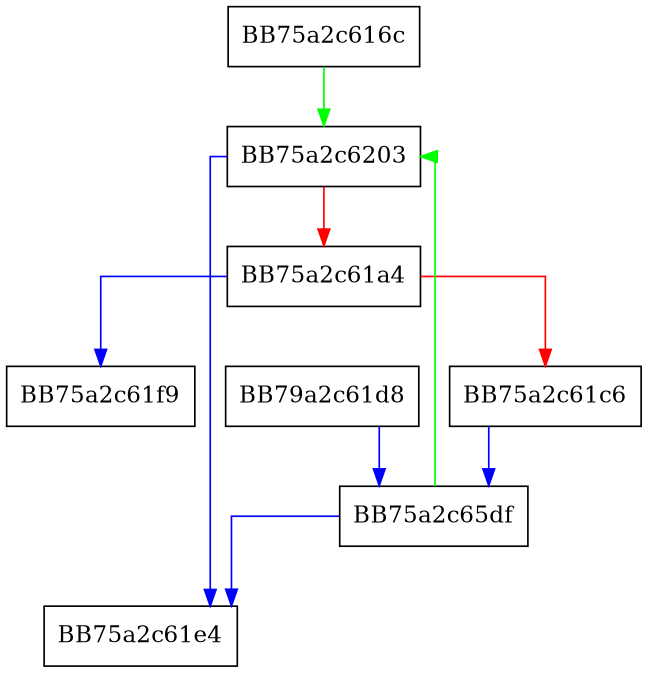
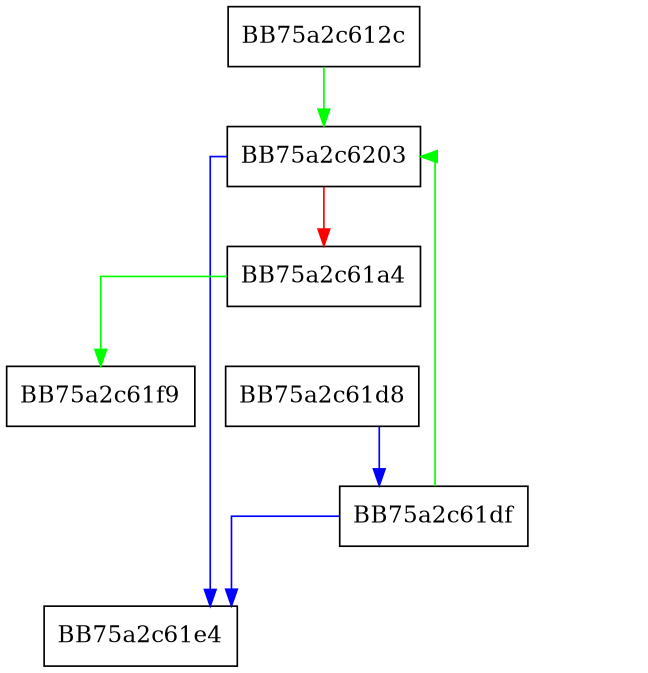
node "BB75a2c616c": label "BB75a2c616c" -> "BB75a2c612c"
edge "BB75a2c61a4" -> "BB75a2c61f9": color blue -> green
node "BB79a2c61d8": label "BB79a2c61d8" -> "BB75a2c61d8"
node "BB75a2c61c6": removed
node "BB75a2c65df": label "BB75a2c65df" -> "BB75a2c61df"
